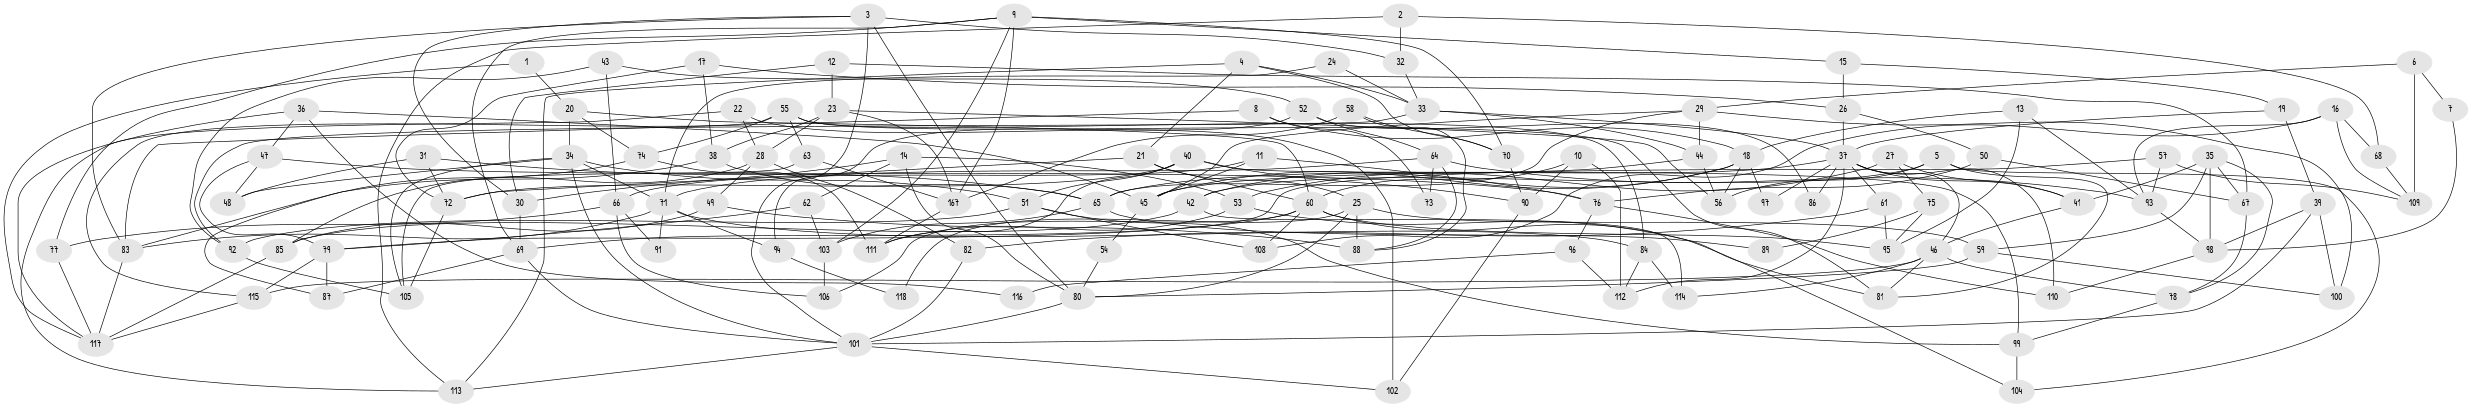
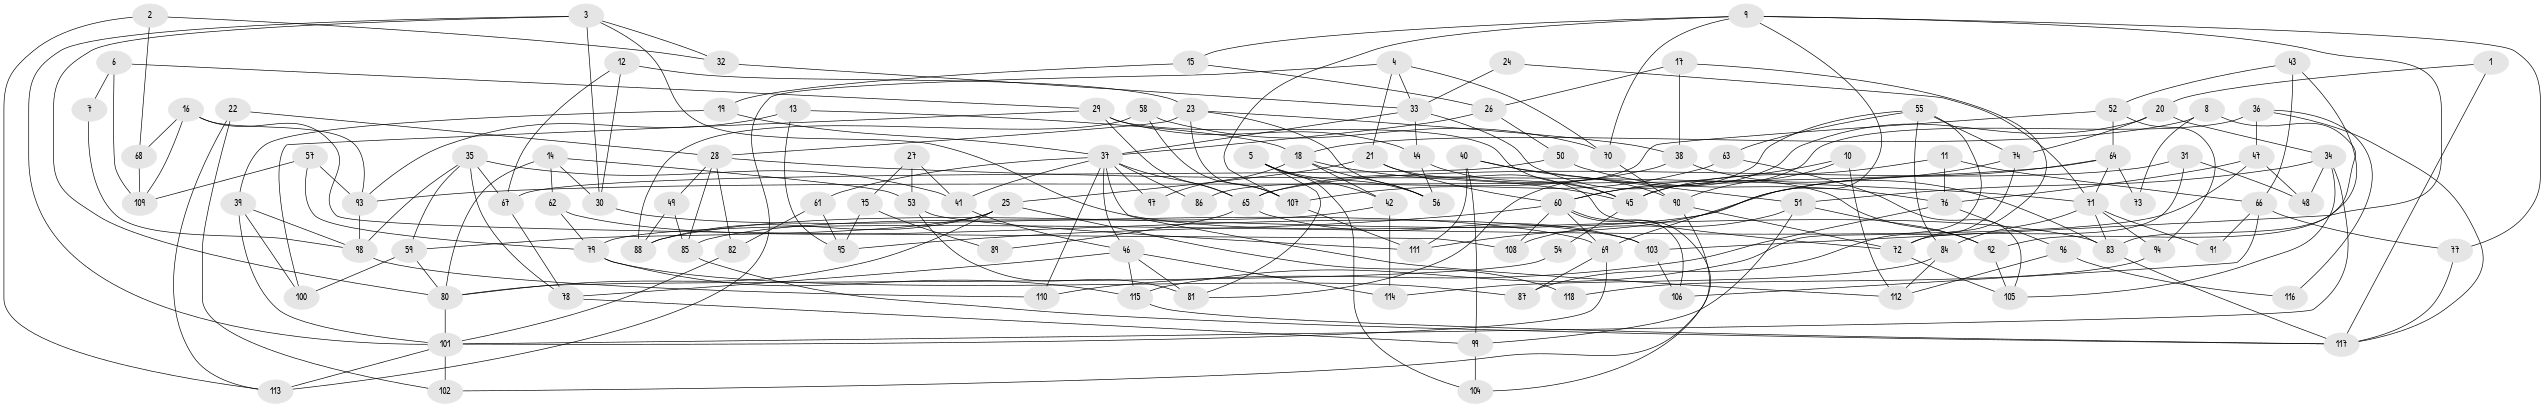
edge "34" -- "71": now "28" -- "71"
edge "40" -- "72": now "90" -- "72"
node "167": label "167" -> "107"
